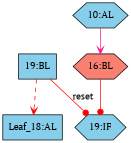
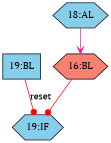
node "10:AL": label "10:AL" -> "18:AL"
node "Leaf_18:AL": removed
